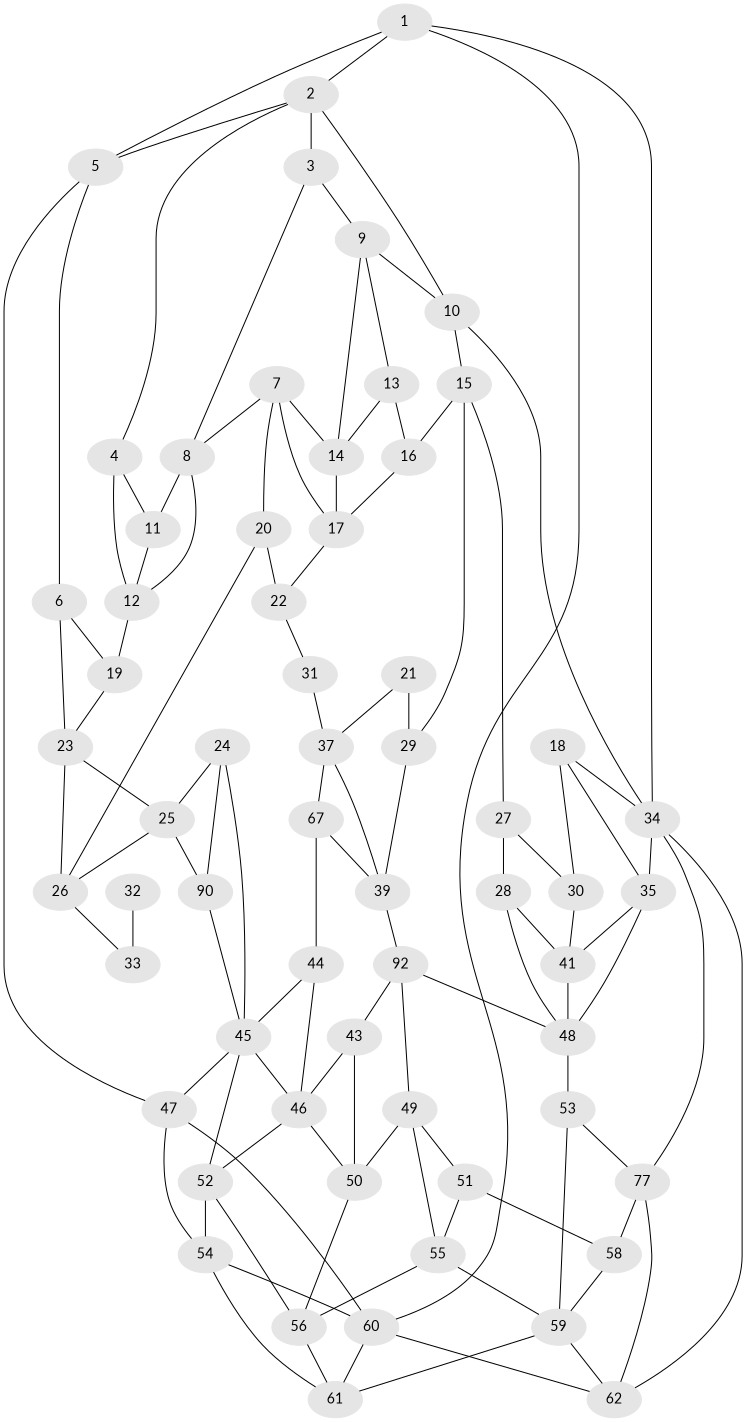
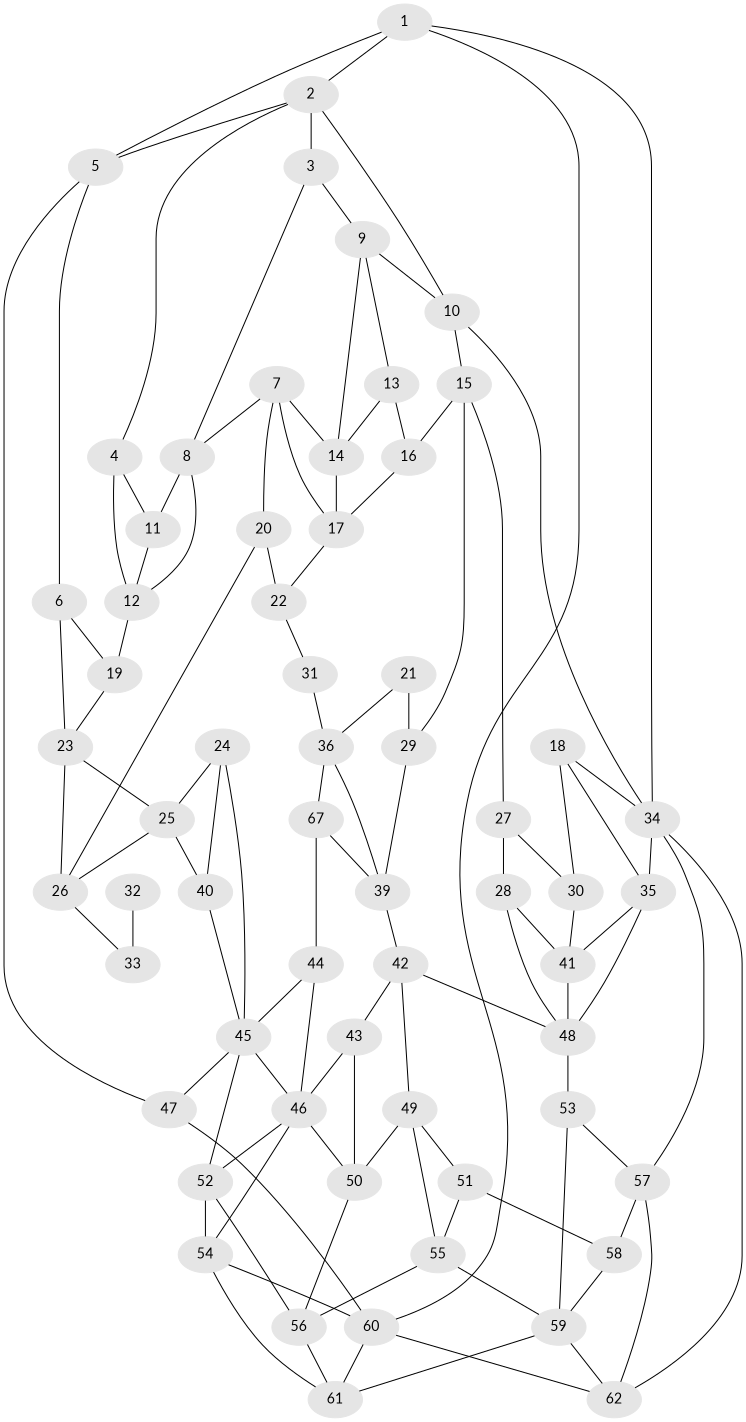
node "37": label "37" -> "36"
node "90": label "90" -> "40"
node "92": label "92" -> "42"
node "77": label "77" -> "57"
edge "47" -- "54": now "46" -- "54"
